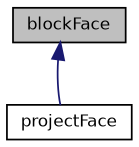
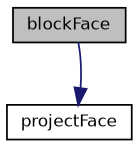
edge "projectFace" -> "blockFace": reversed
